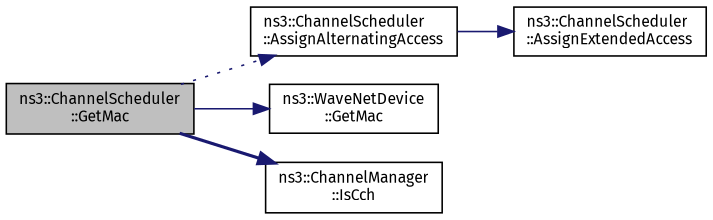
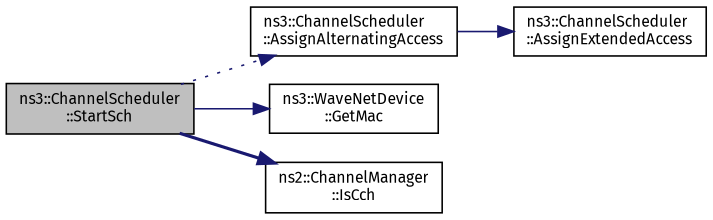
node "ns3::ChannelScheduler ::GetMac": label "ns3::ChannelScheduler ::GetMac" -> "ns3::ChannelScheduler ::StartSch"
node "ns3::ChannelManager ::IsCch": label "ns3::ChannelManager ::IsCch" -> "ns2::ChannelManager ::IsCch"
